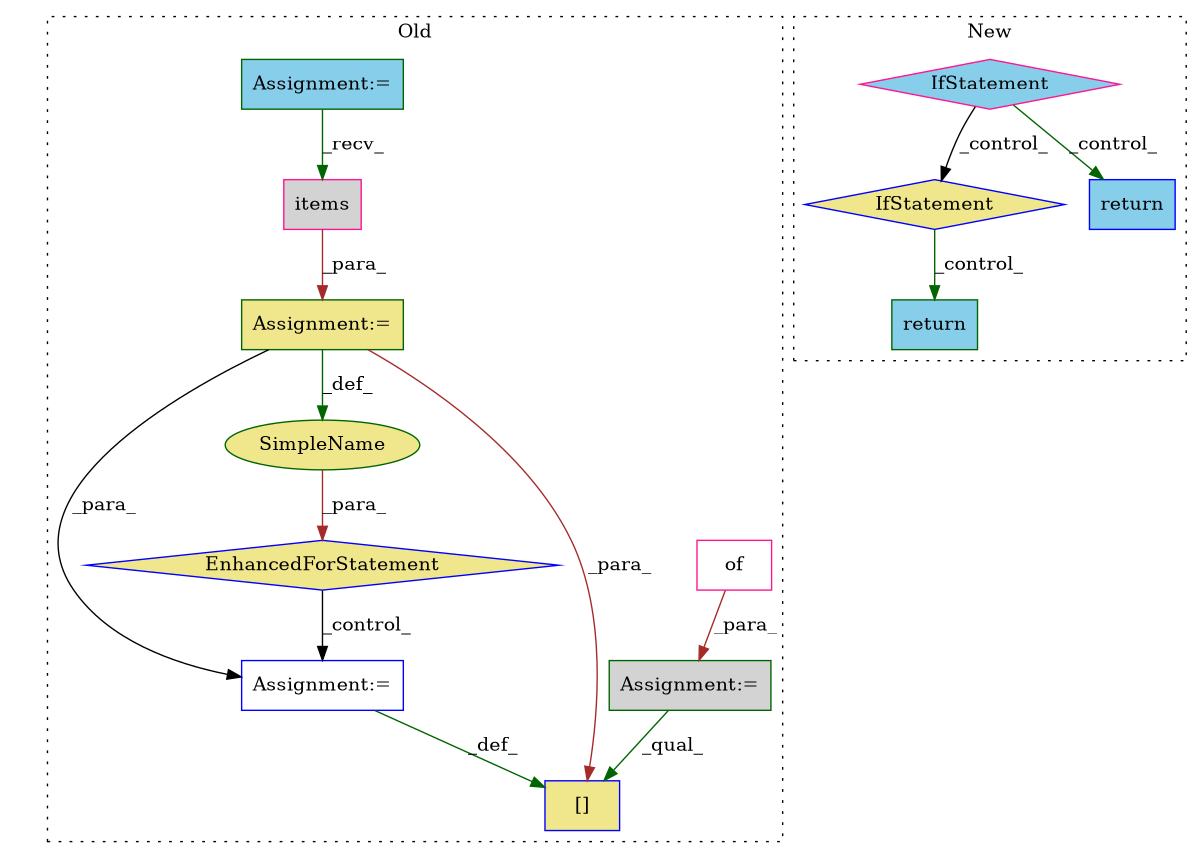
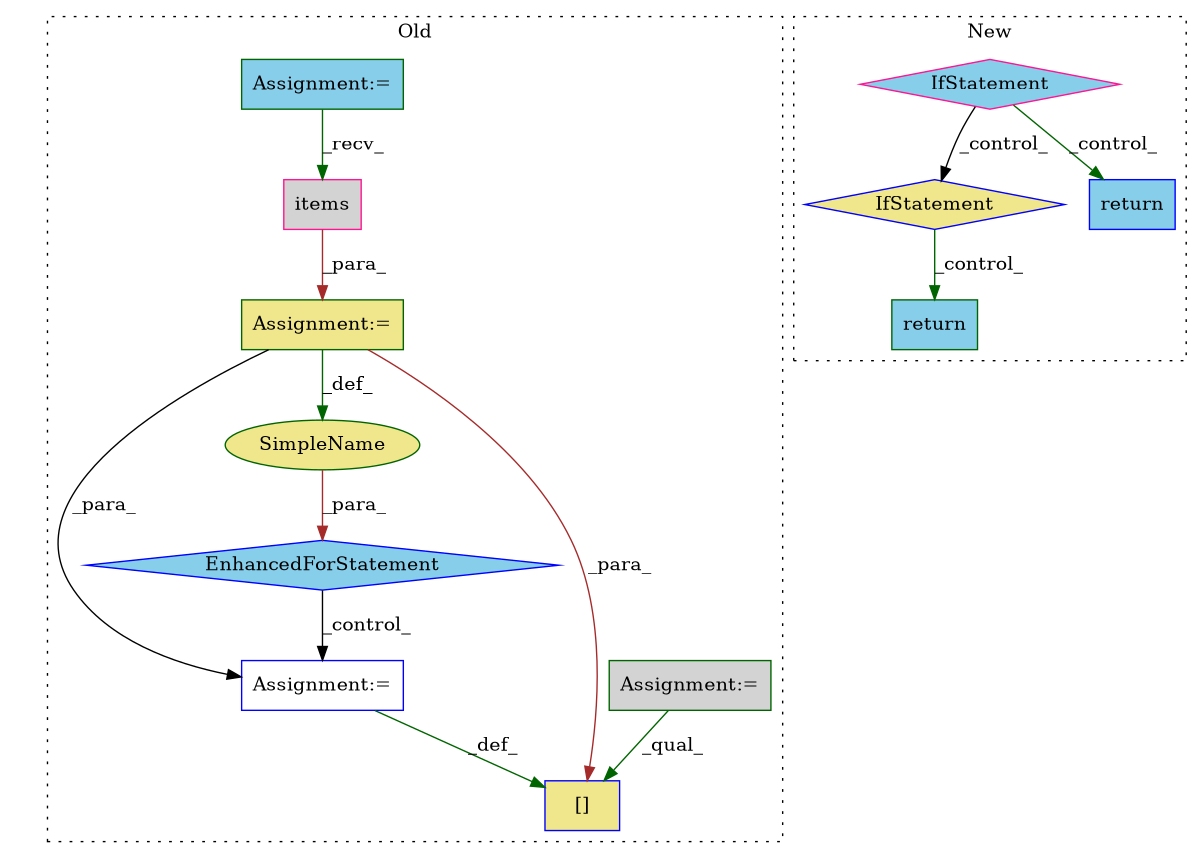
node "EnhancedForStatement": fillcolor khaki -> skyblue
node "of": removed
